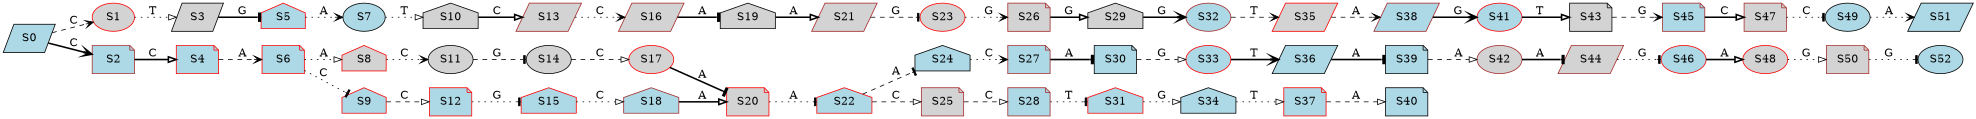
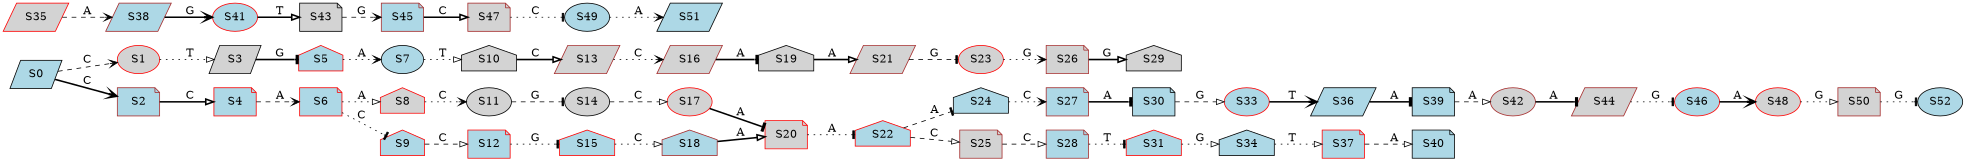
node "S32": removed
edge "S46" -> "S48": arrowhead onormal -> vee
